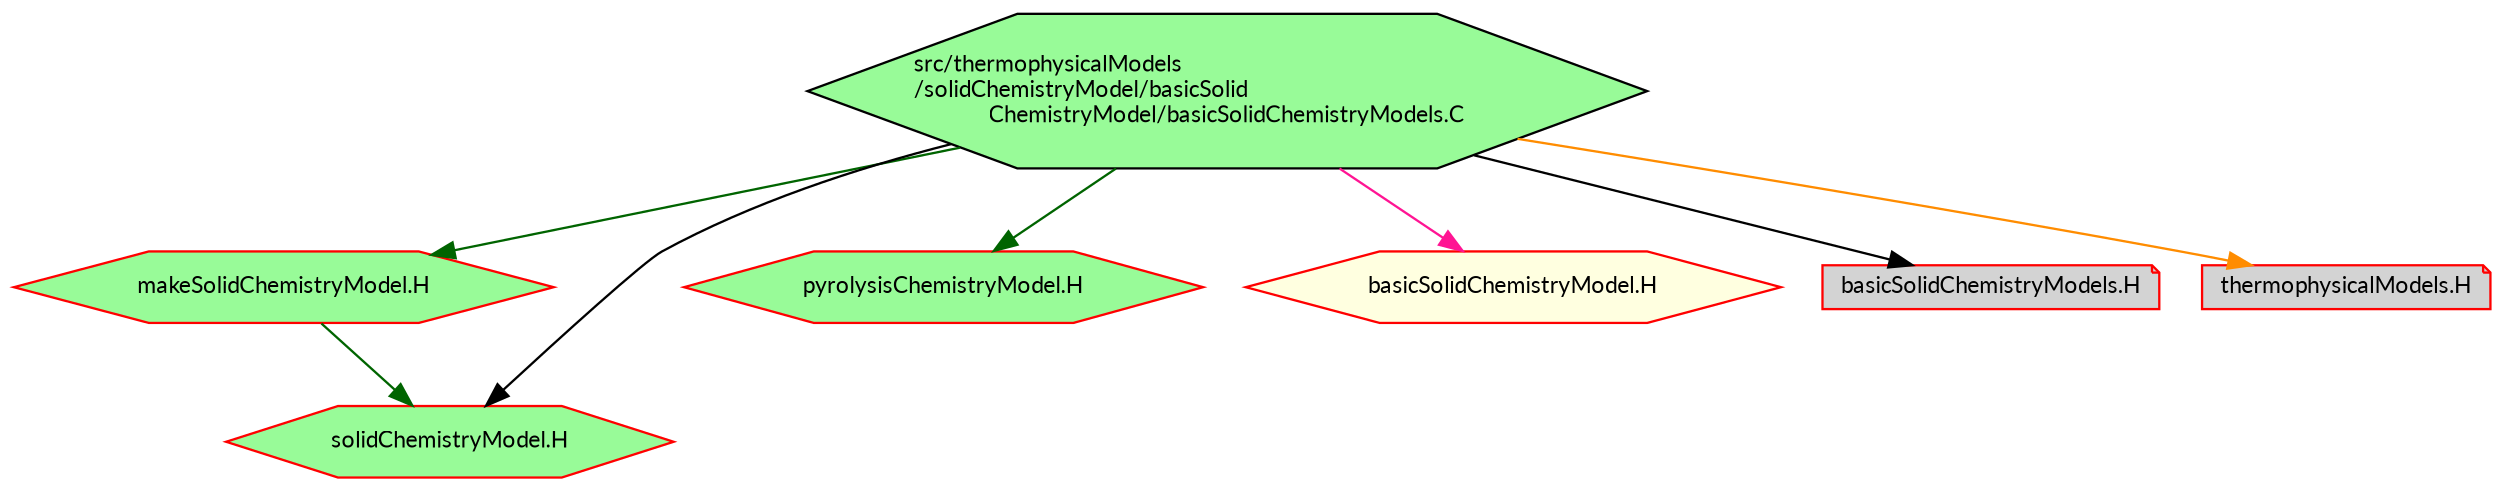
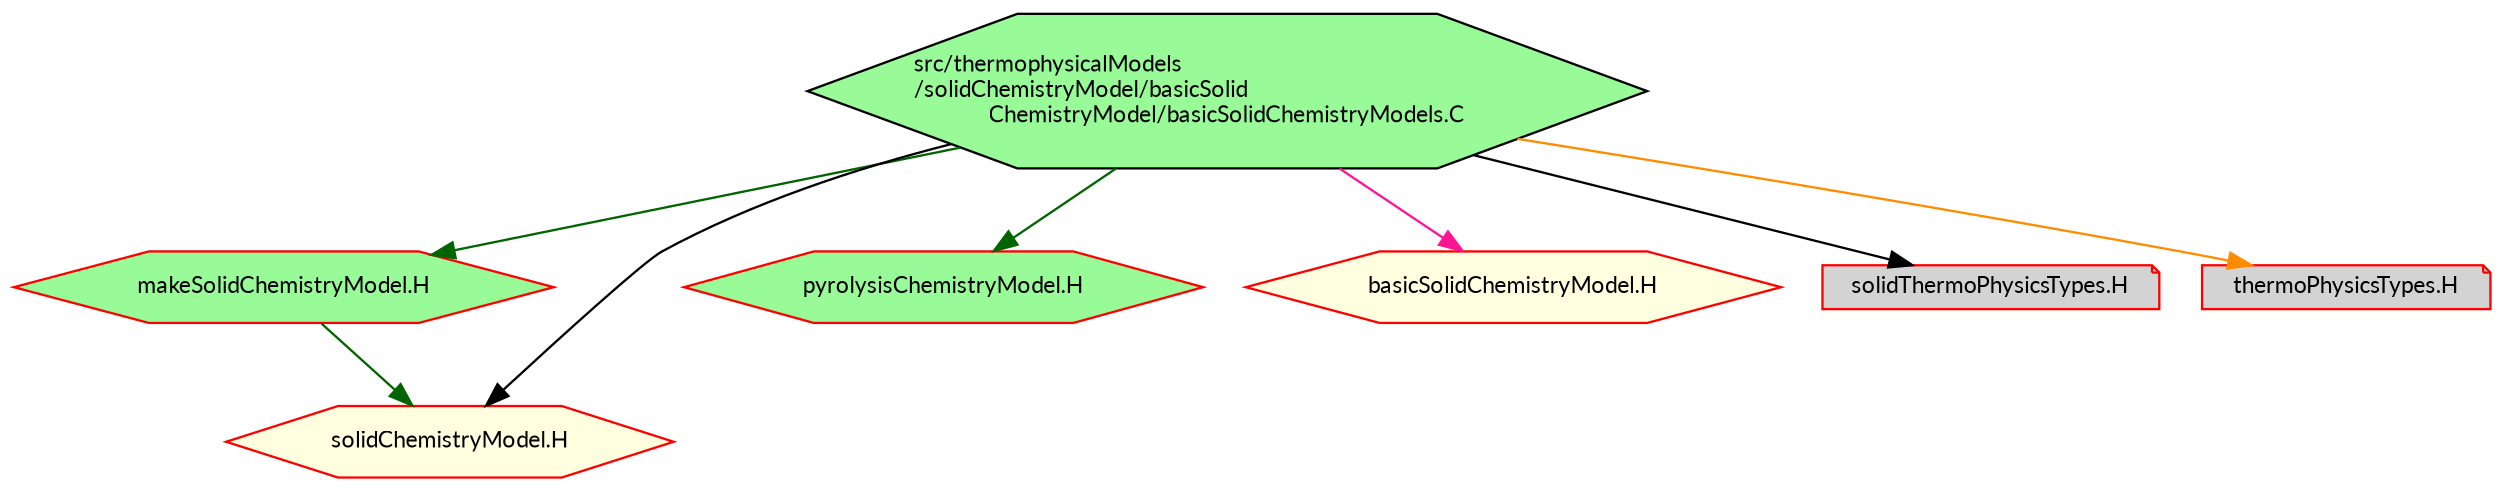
node "basicSolidChemistryModels.H": label "basicSolidChemistryModels.H" -> "solidThermoPhysicsTypes.H"
node "thermophysicalModels.H": label "thermophysicalModels.H" -> "thermoPhysicsTypes.H"
node "solidChemistryModel.H": fillcolor palegreen -> lightyellow
